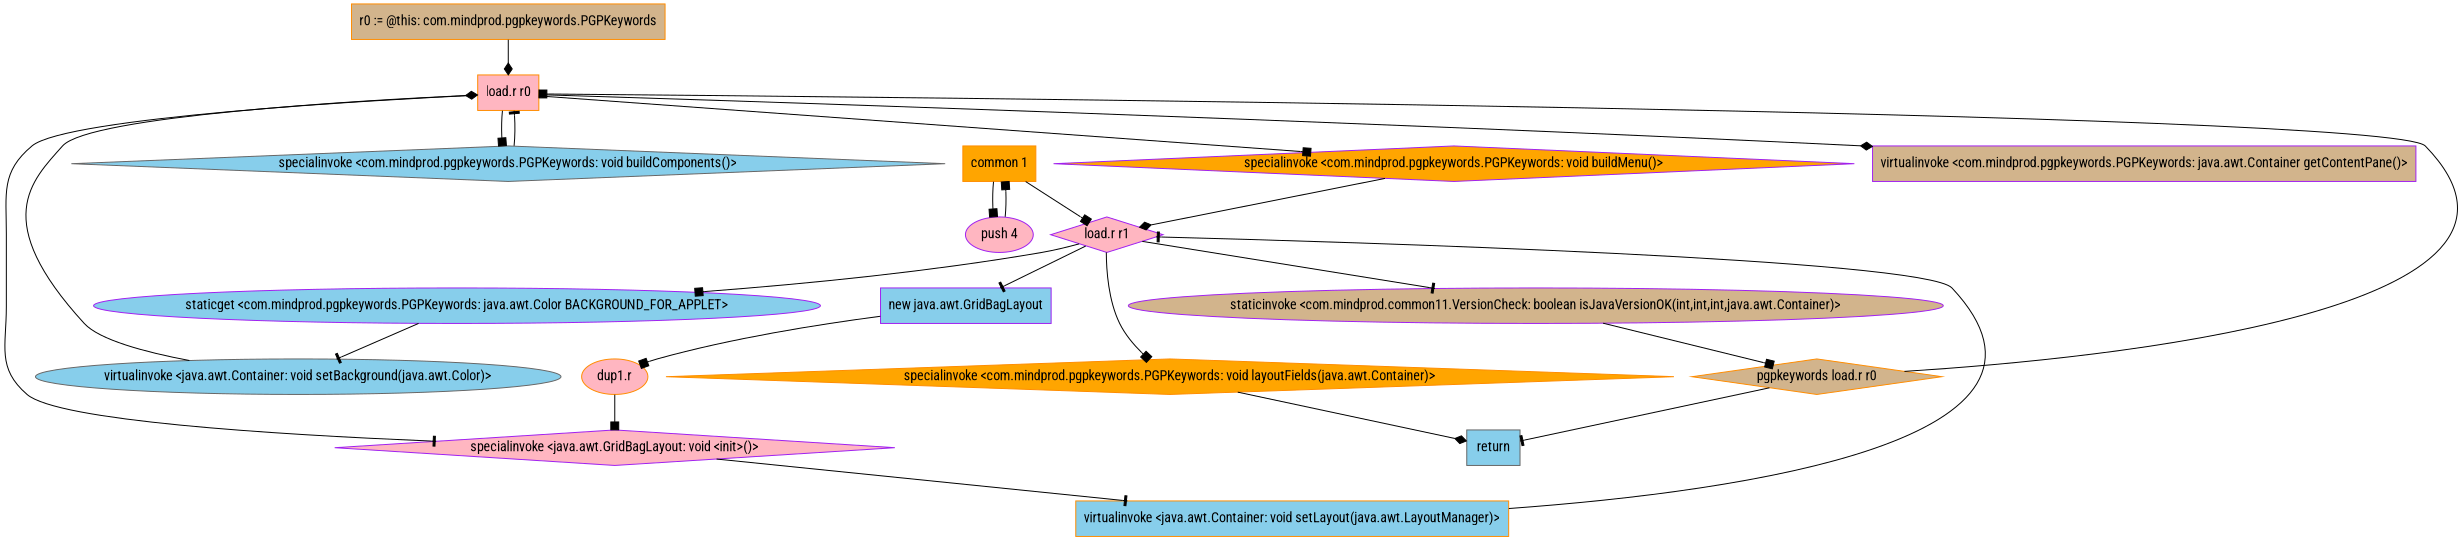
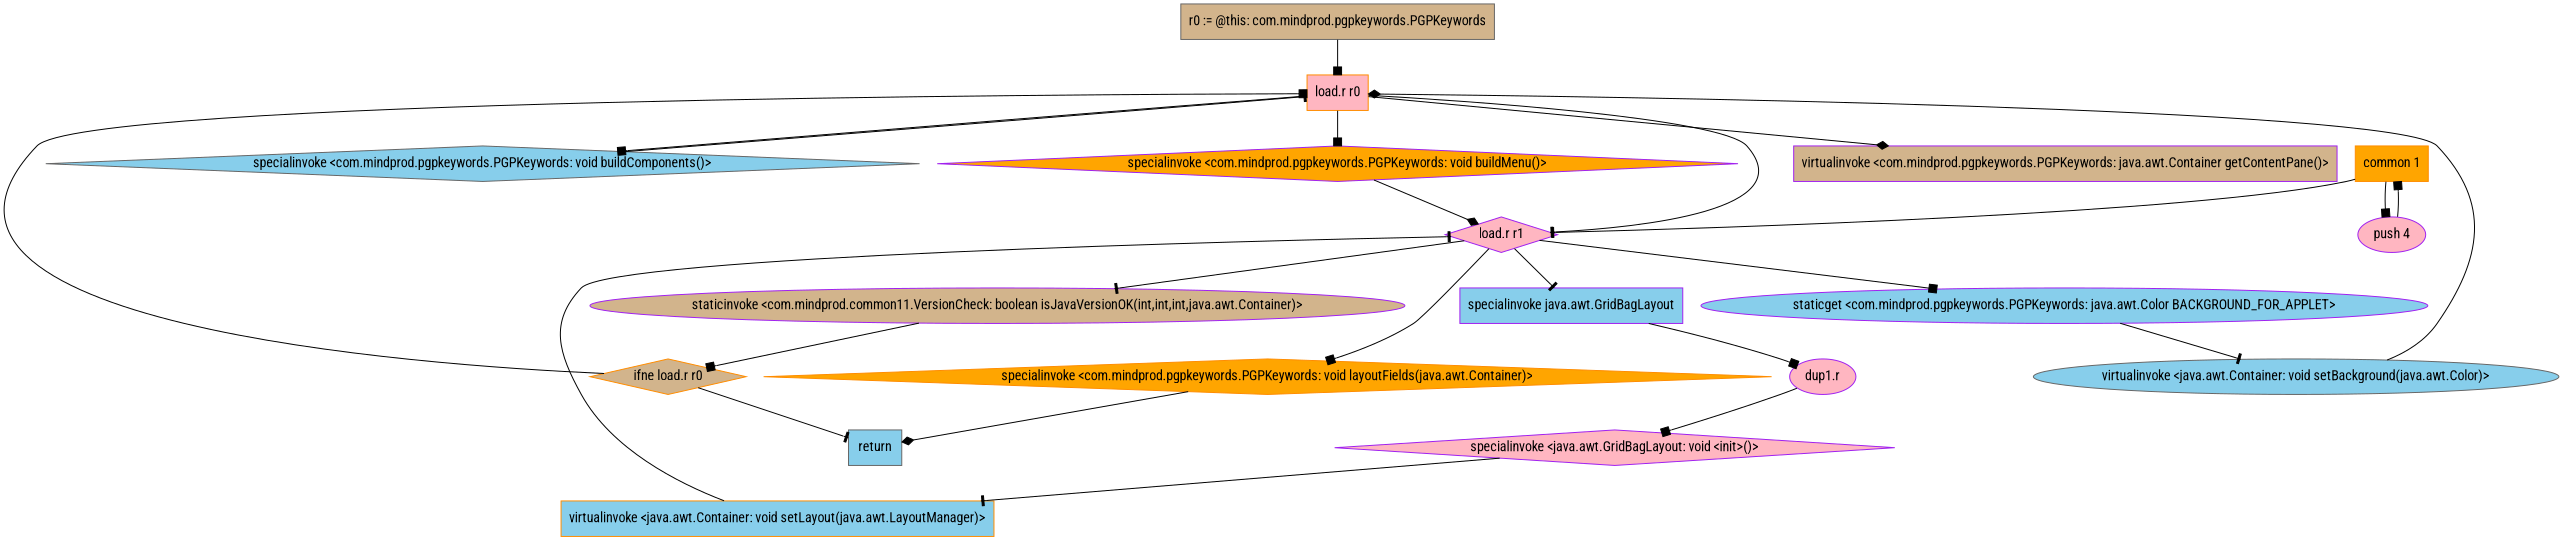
node "r0 := @this: com.mindprod.pgpkeywords.PGPKeywords": color darkorange -> gray40
edge "r0 := @this: com.mindprod.pgpkeywords.PGPKeywords" -> "load.r r0": arrowhead diamond -> box
edge "common 1" -> "load.r r1": arrowhead box -> tee
edge "load.r r0" -> "specialinvoke <java.awt.GridBagLayout: void <init>()>": now "load.r r0" -> "load.r r1"
node "new java.awt.GridBagLayout": label "new java.awt.GridBagLayout" -> "specialinvoke java.awt.GridBagLayout"
node "dup1.r": color darkorange -> purple
node "pgpkeywords load.r r0": label "pgpkeywords load.r r0" -> "ifne load.r r0"
